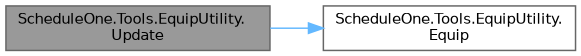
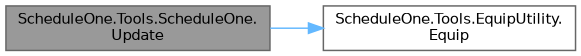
node "ScheduleOne.Tools.EquipUtility. Update": label "ScheduleOne.Tools.EquipUtility. Update" -> "ScheduleOne.Tools.ScheduleOne. Update"
